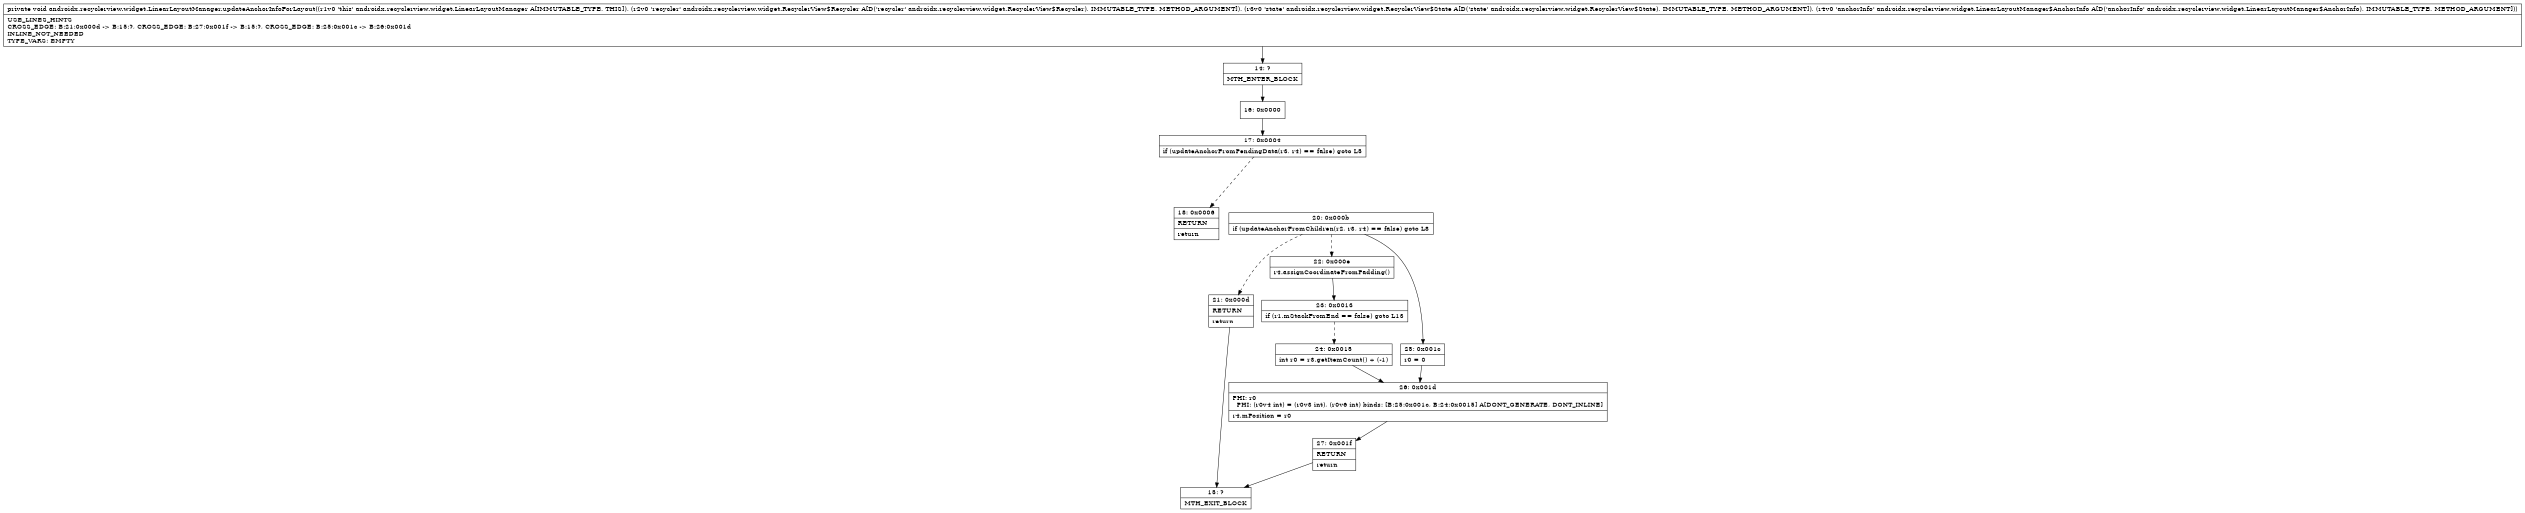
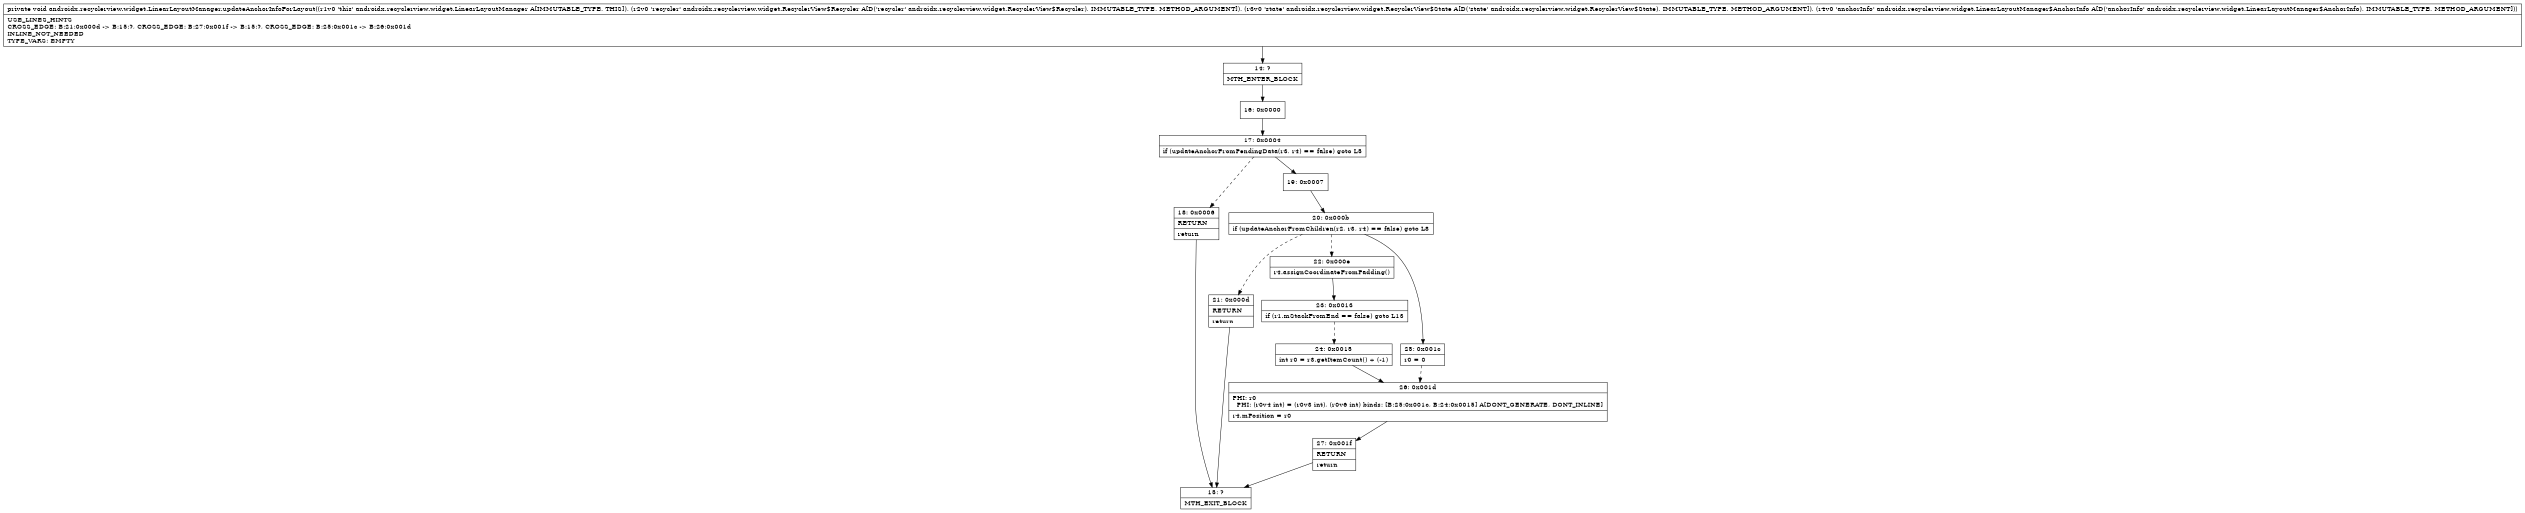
node "19: 0x0007": added
edge "18: 0x0006" -> "15: ?": added
edge "25: 0x001c" -> "26: 0x001d": style solid -> dashed
